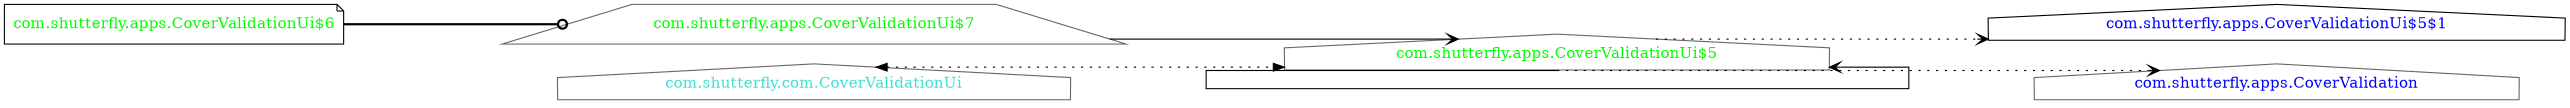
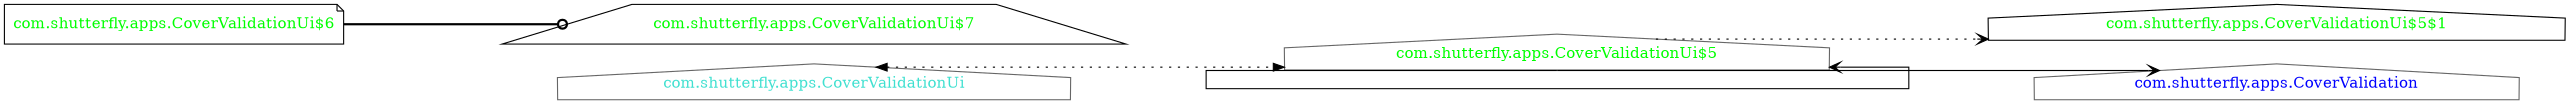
node "com.shutterfly.apps.CoverValidationUi$7": color gray40 -> black
node "com.shutterfly.apps.CoverValidationUi$5$1": fontcolor blue -> green
edge "com.shutterfly.apps.CoverValidationUi$7" -> "com.shutterfly.apps.CoverValidationUi$5": removed
edge "com.shutterfly.apps.CoverValidationUi$5" -> "com.shutterfly.apps.CoverValidation": style dotted -> solid
node "com.shutterfly.com.CoverValidationUi": label "com.shutterfly.com.CoverValidationUi" -> "com.shutterfly.apps.CoverValidationUi"
